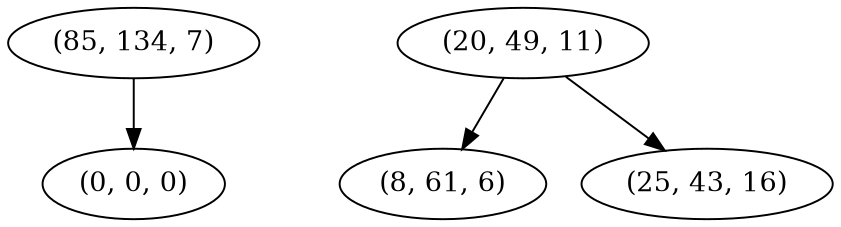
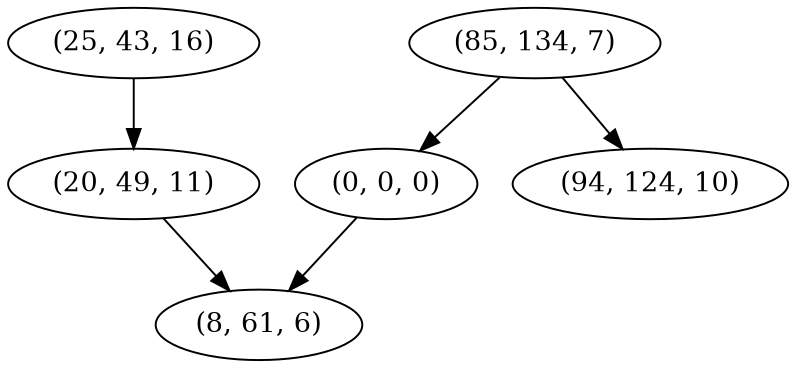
edge "(20, 49, 11)" -> "(25, 43, 16)": reversed
node "(94, 124, 10)": added
edge "(0, 0, 0)" -> "(8, 61, 6)": added
